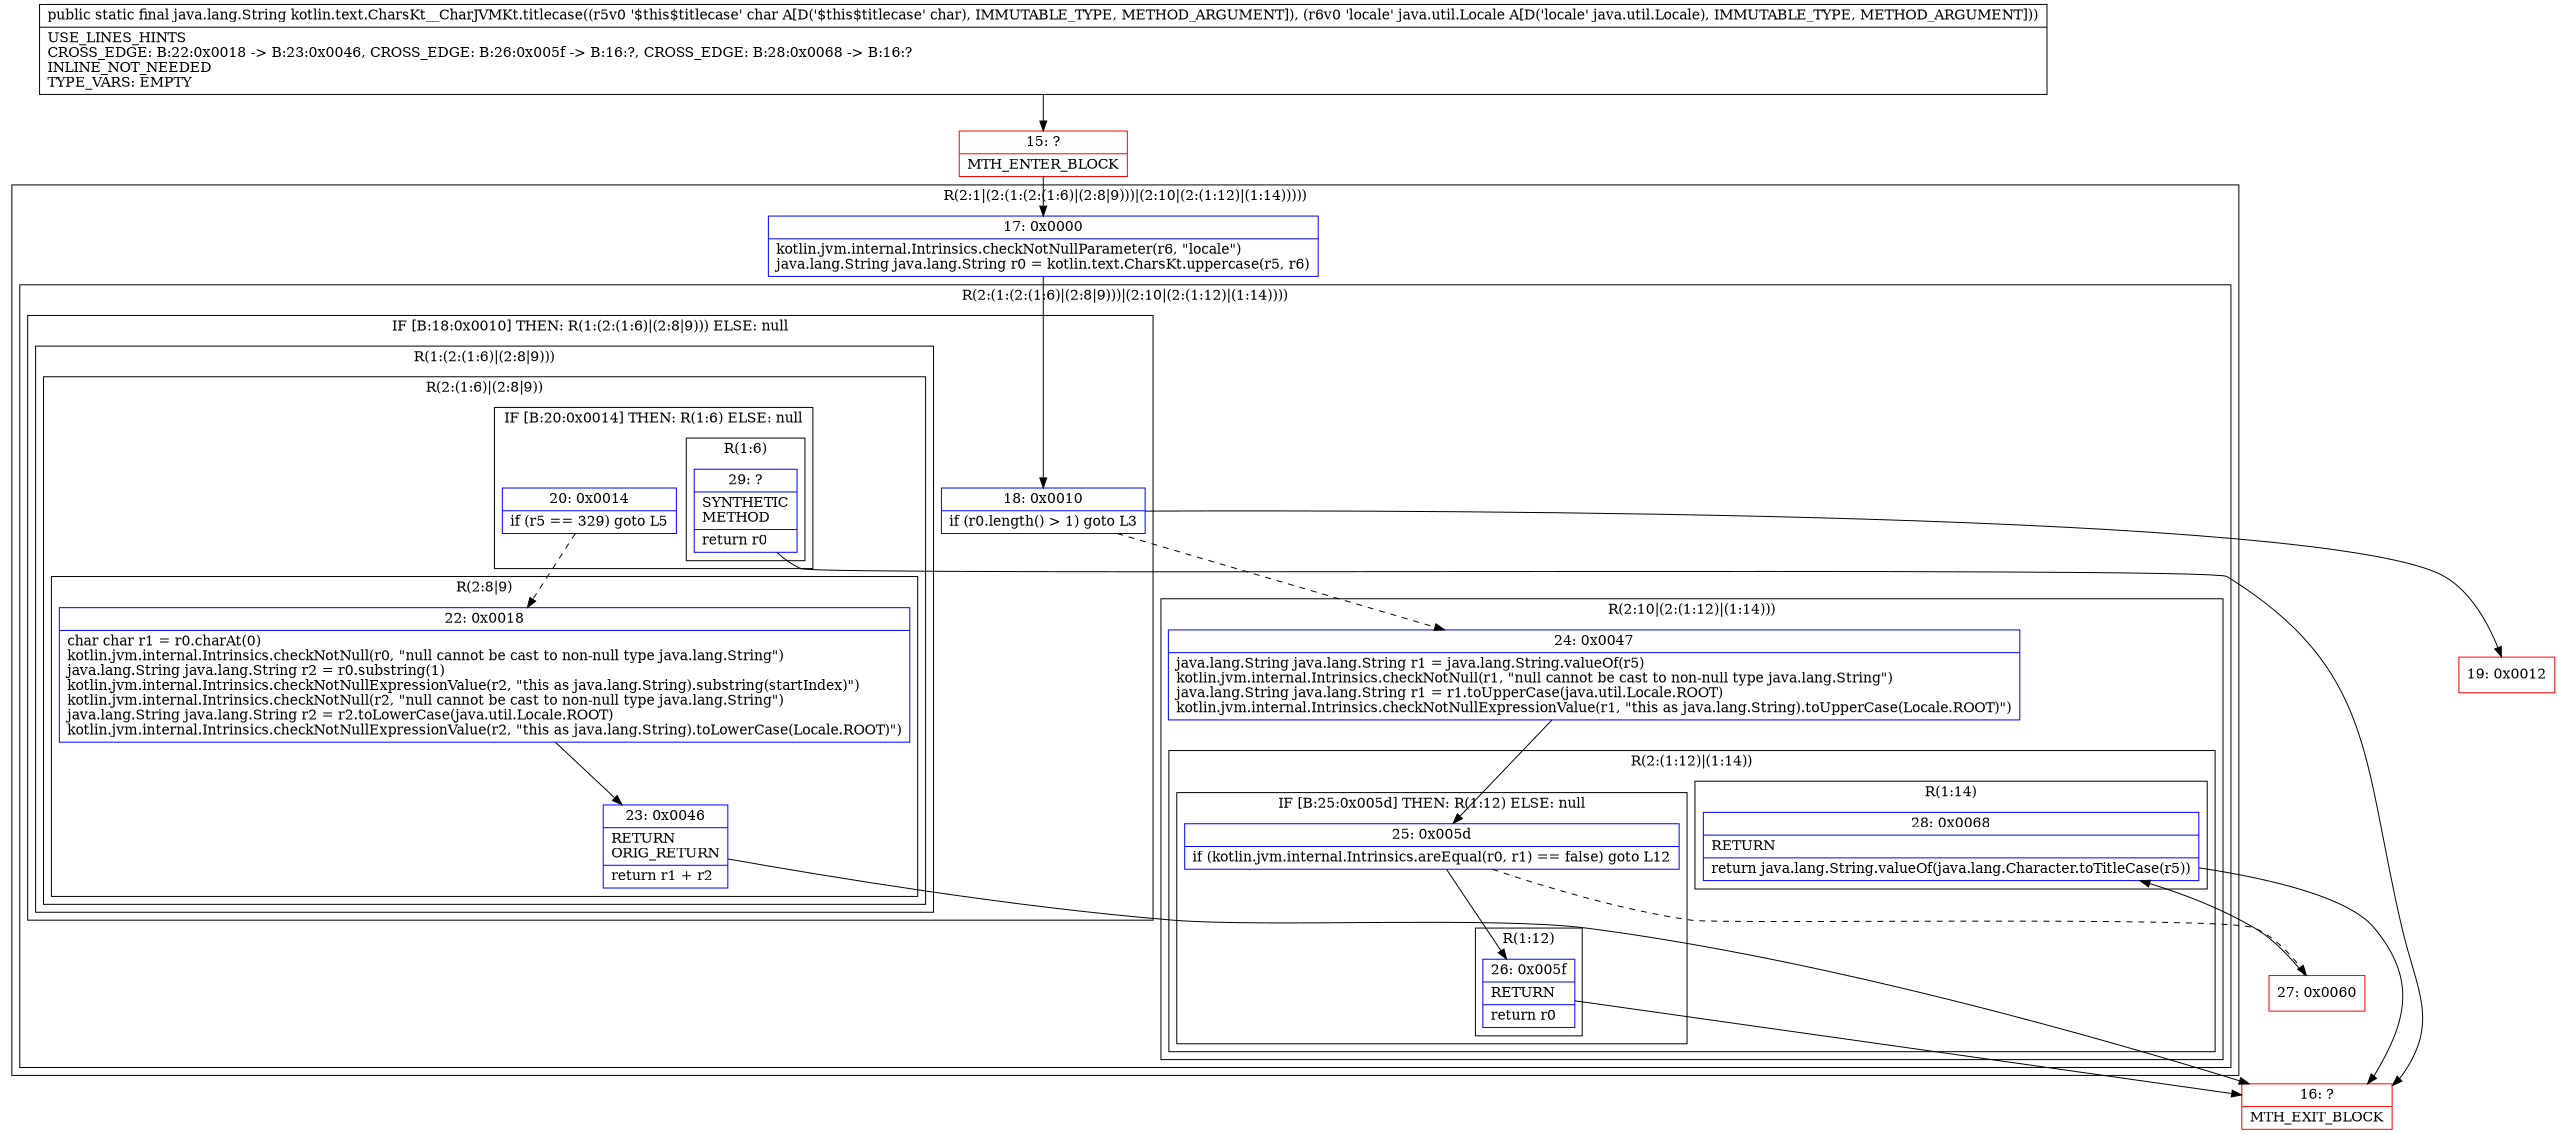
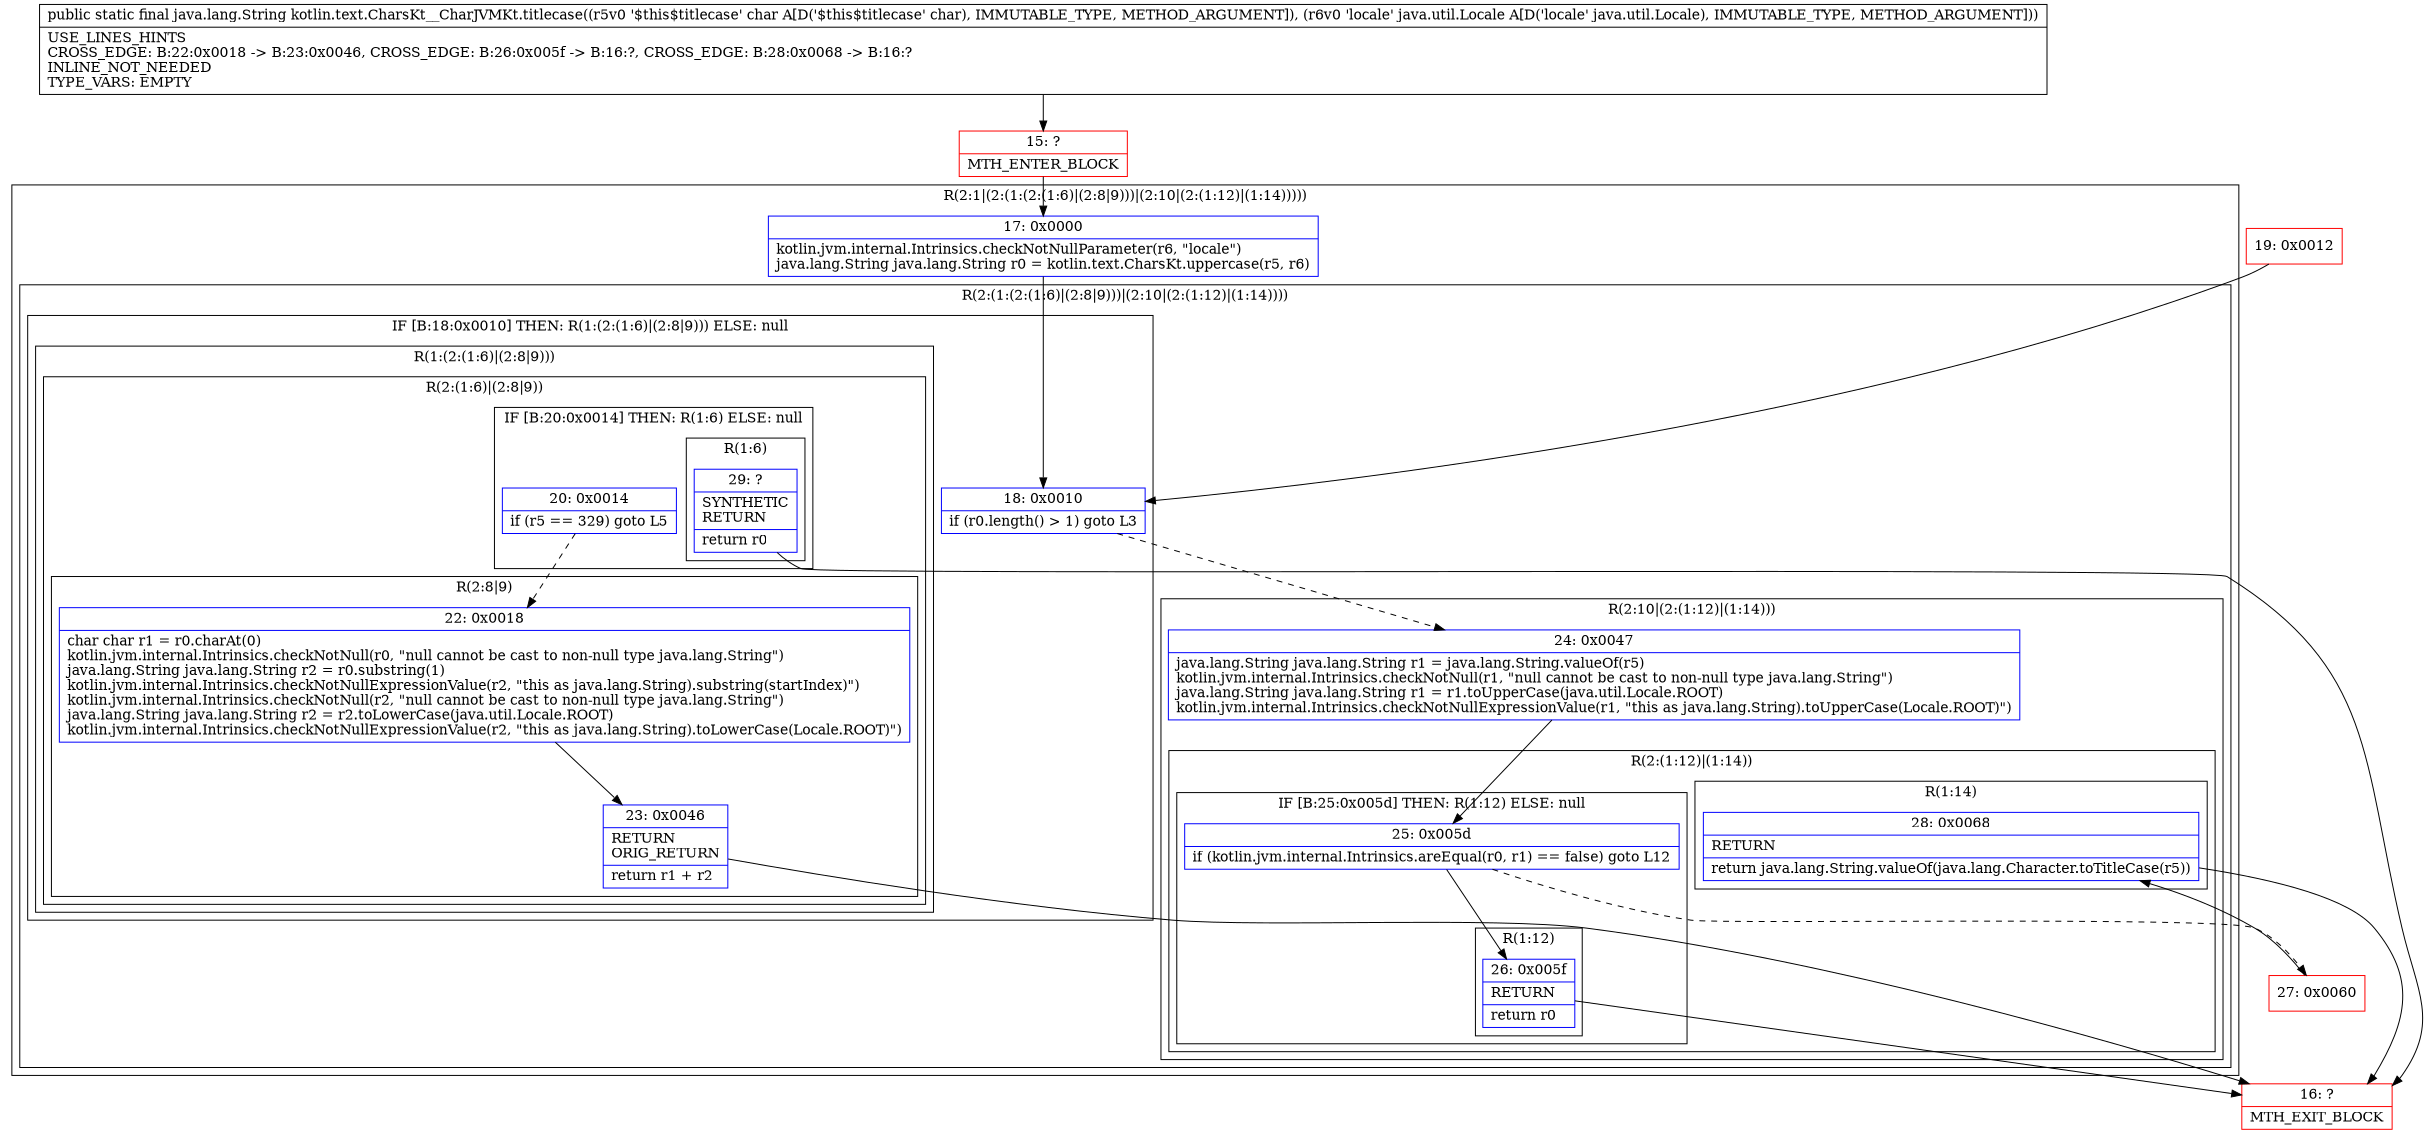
node "29: ?": text "METHOD" -> "RETURN"
edge "18: 0x0010" -> "19: 0x0012": reversed
